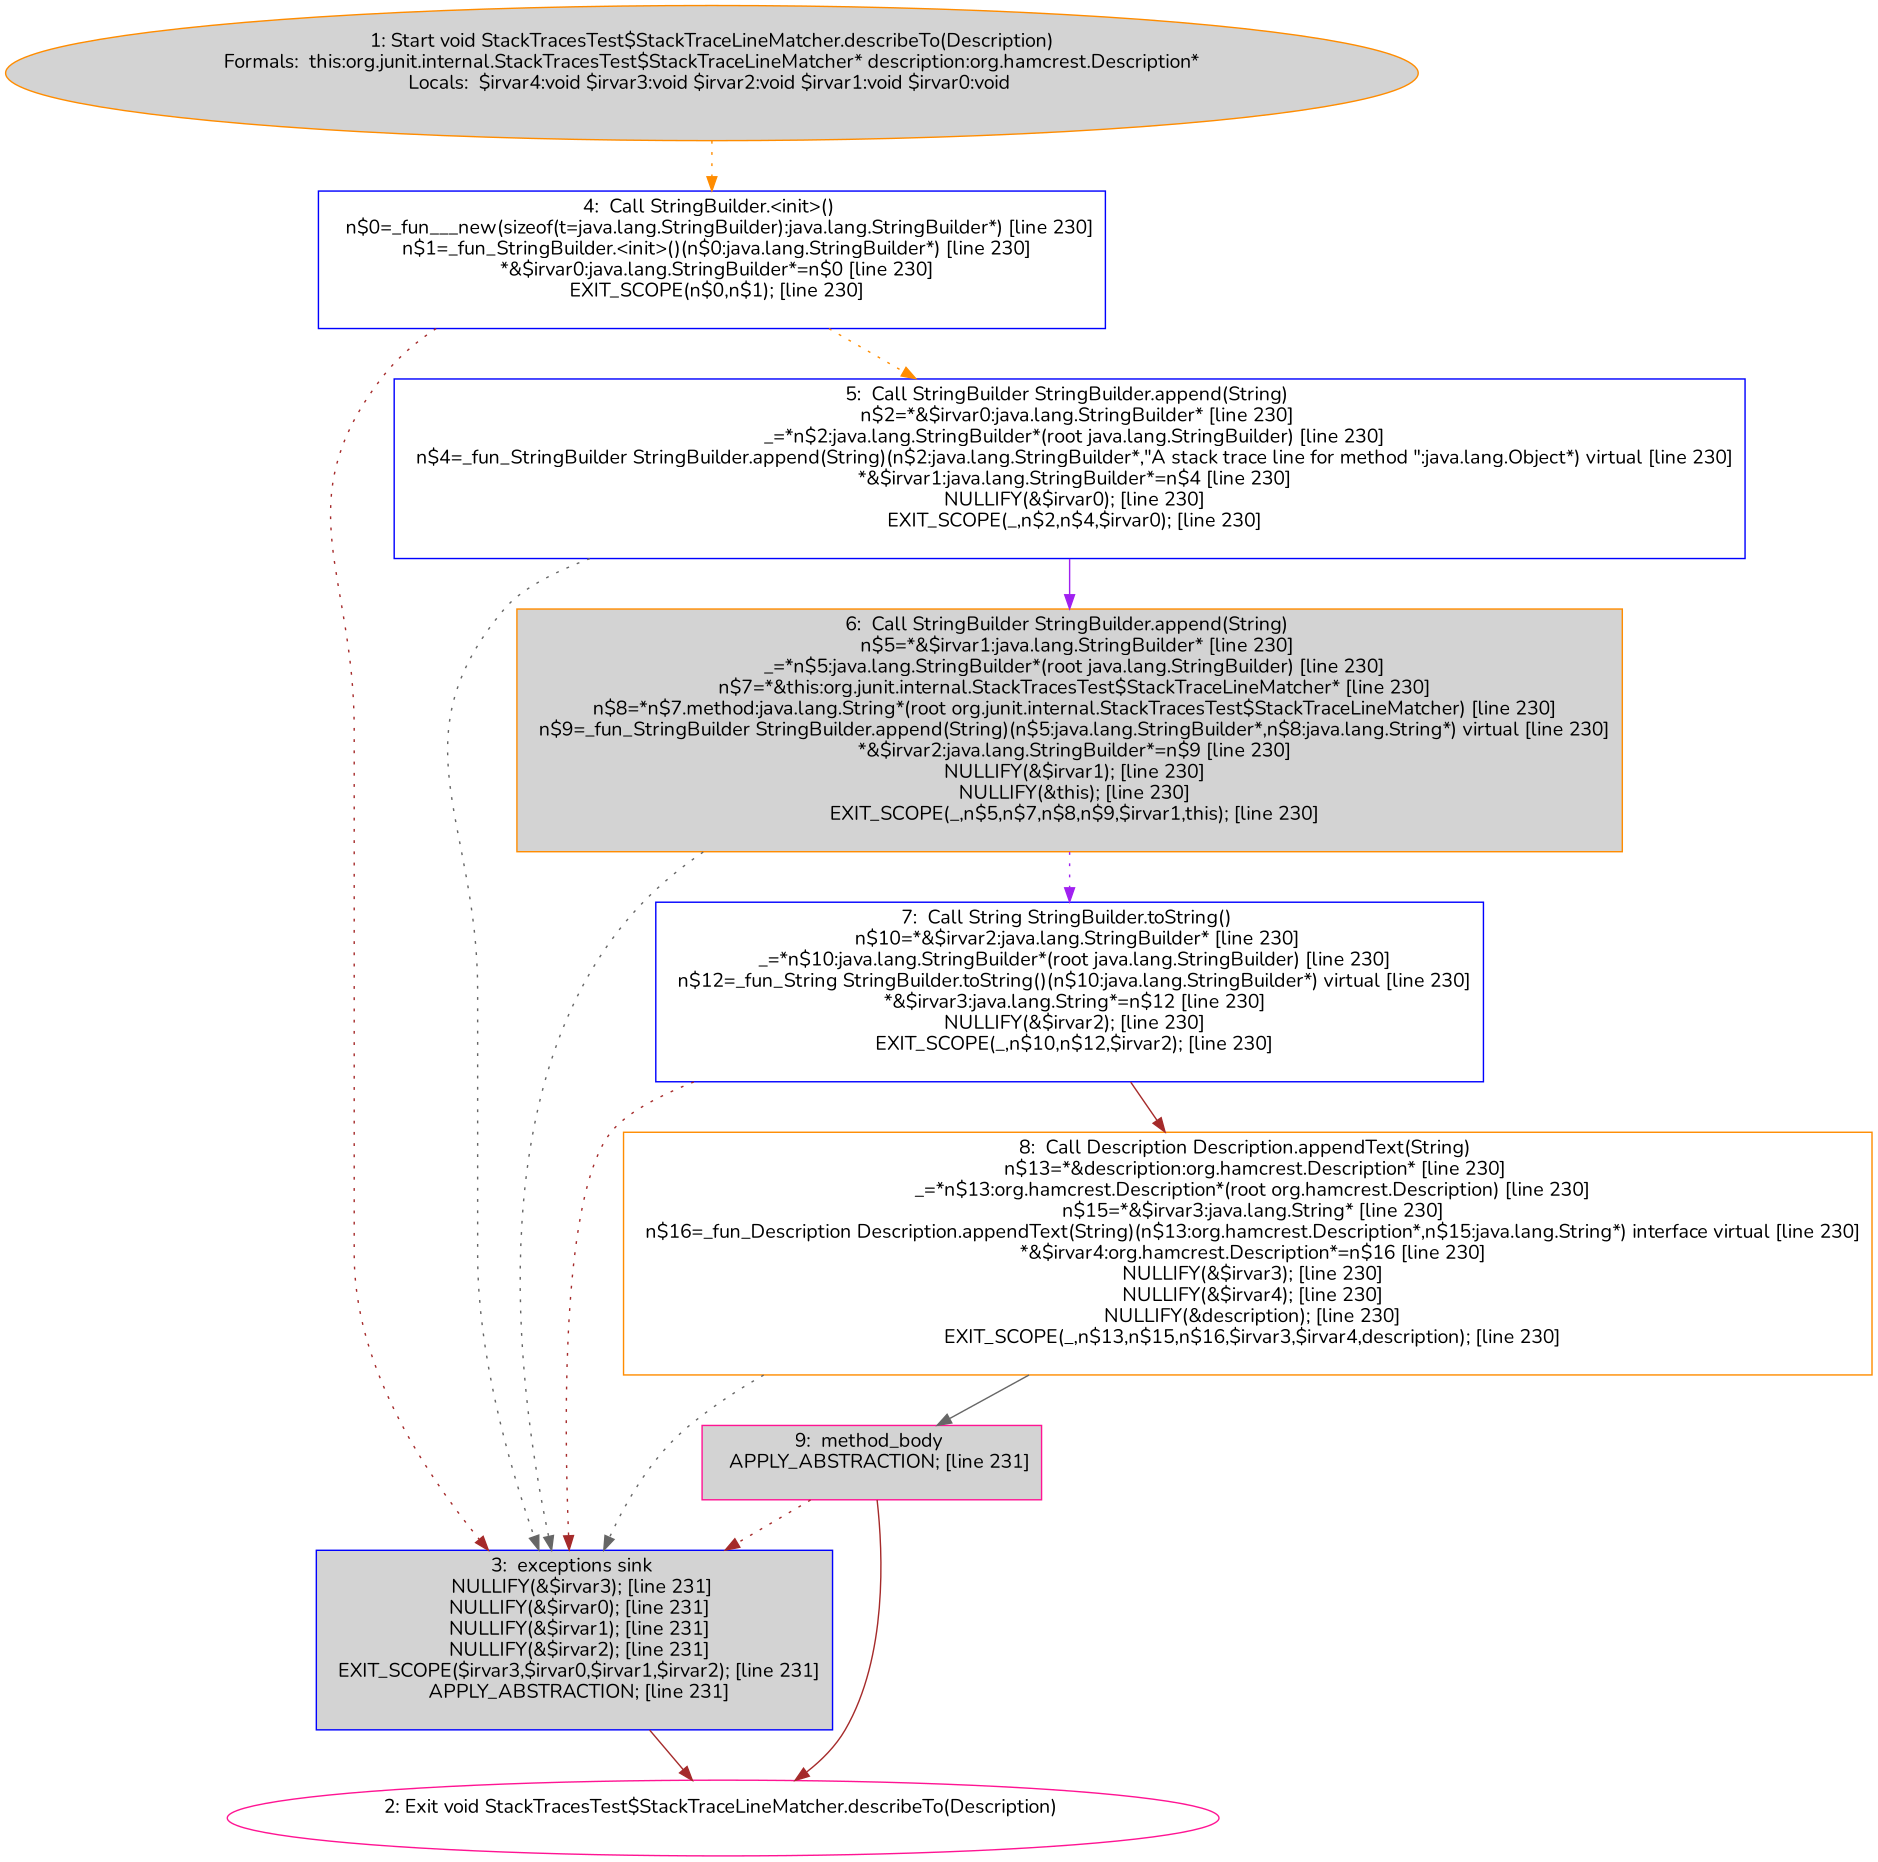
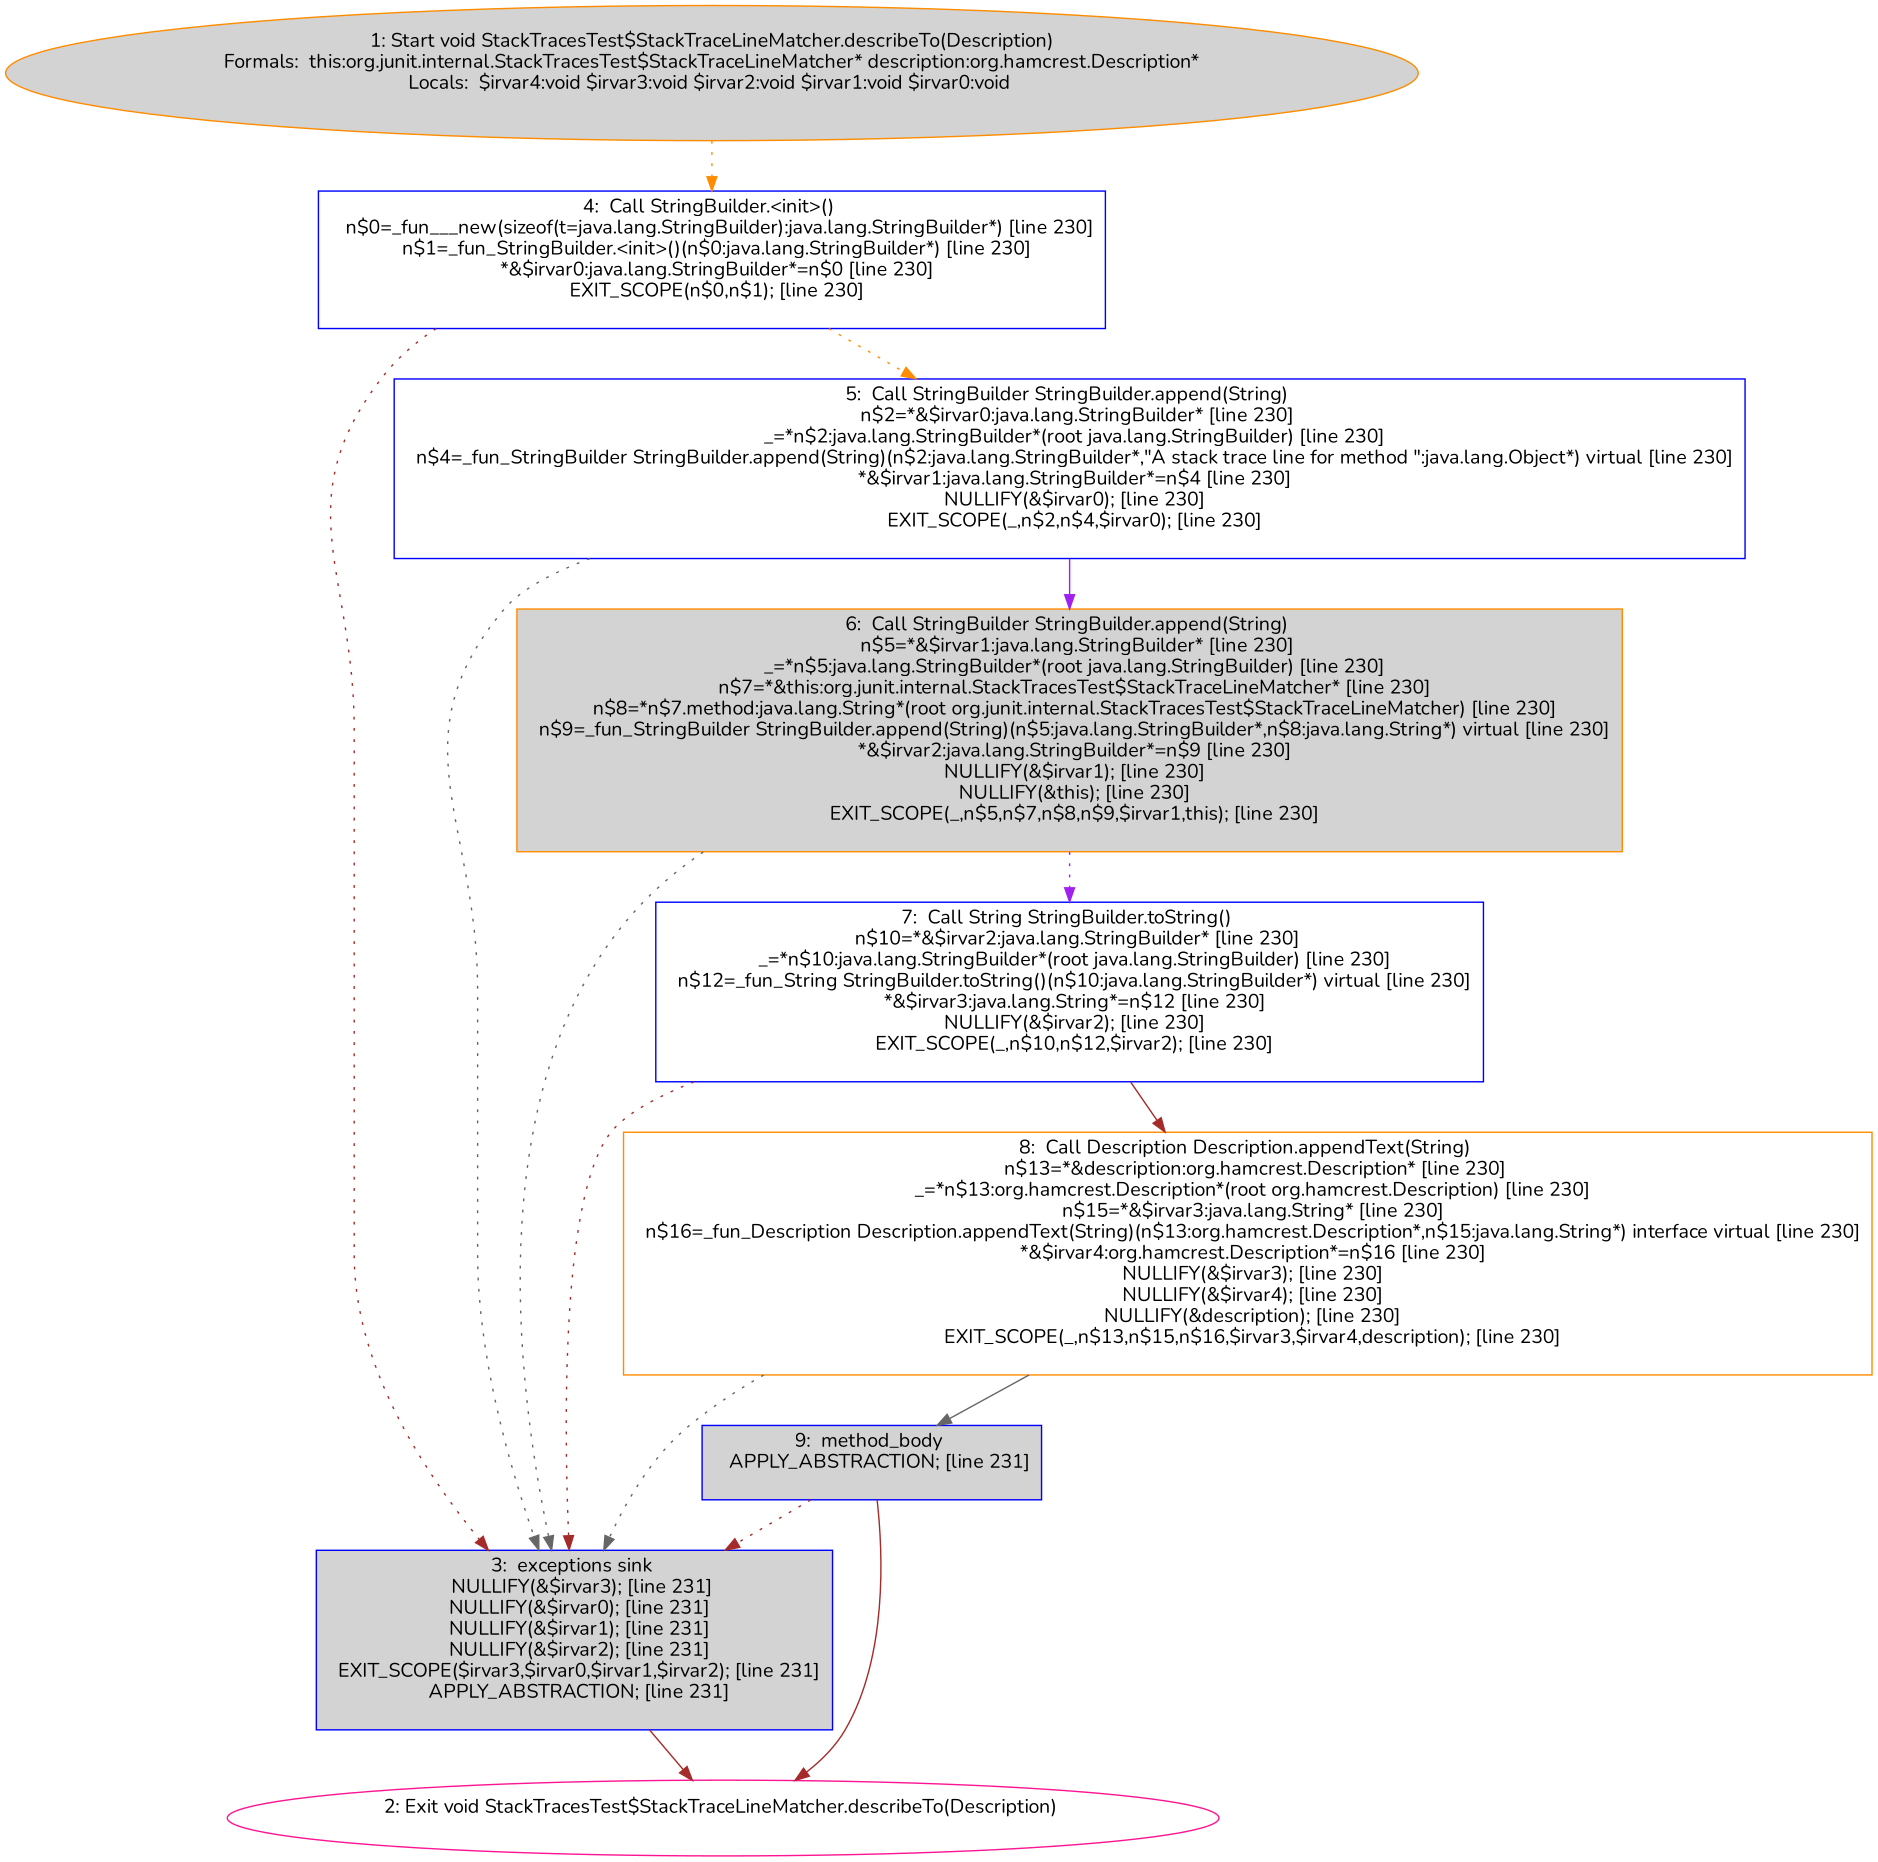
node "9:  method_body APPLY_ABSTRACTION; [line 231]": color deeppink -> blue
